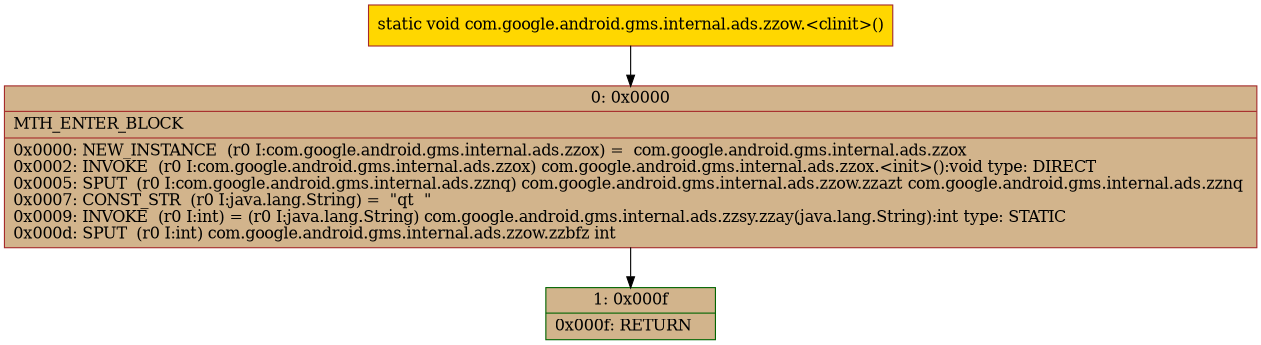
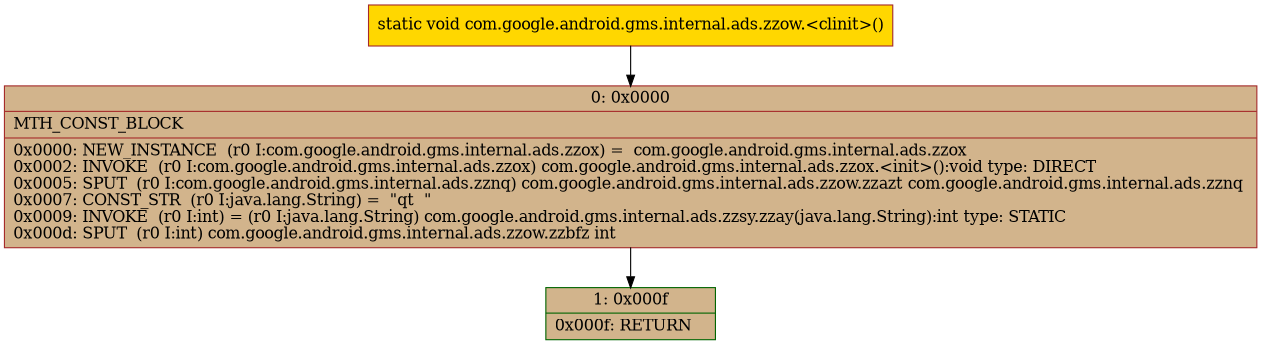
node "0: 0x0000": text "MTH_ENTER_BLOCK" -> "MTH_CONST_BLOCK"
